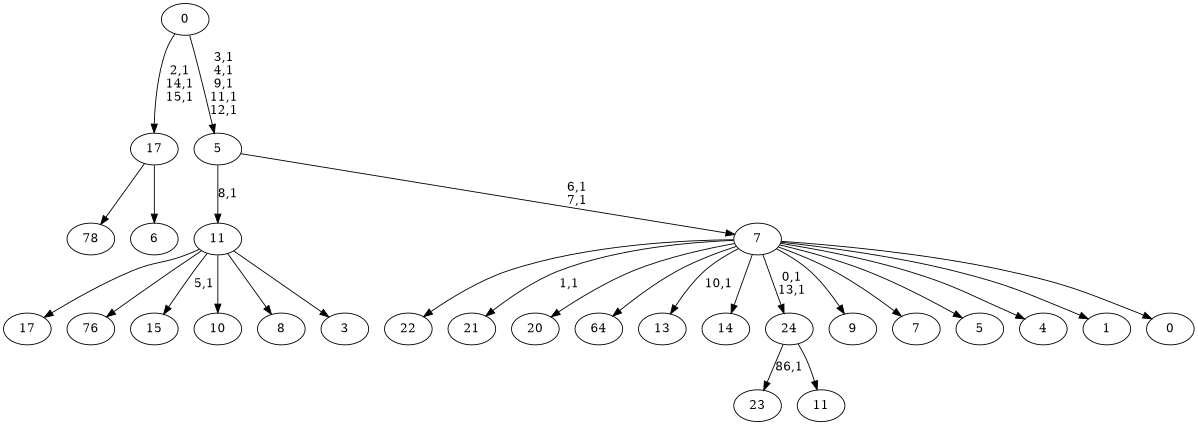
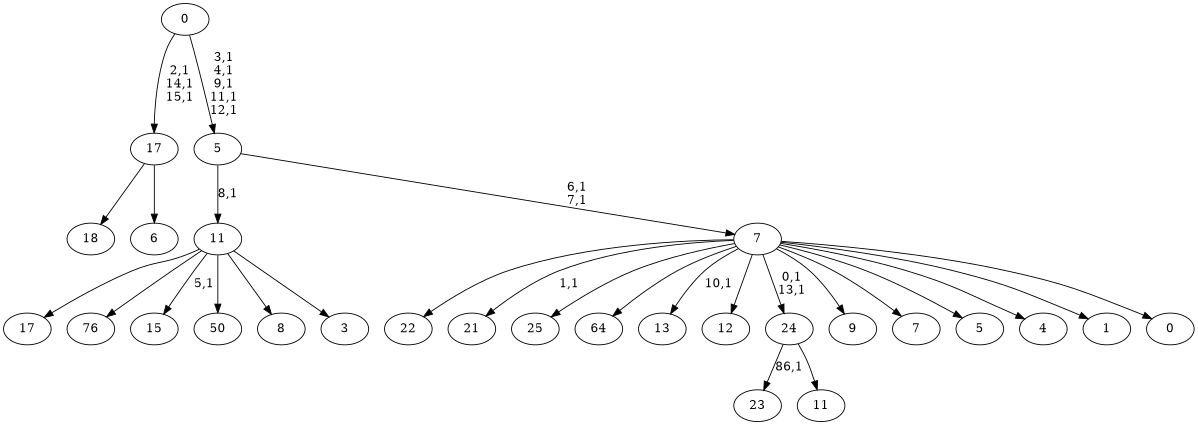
node "78": label "78" -> "18"
node "10": label "10" -> "50"
node "20": label "20" -> "25"
node "14": label "14" -> "12"
